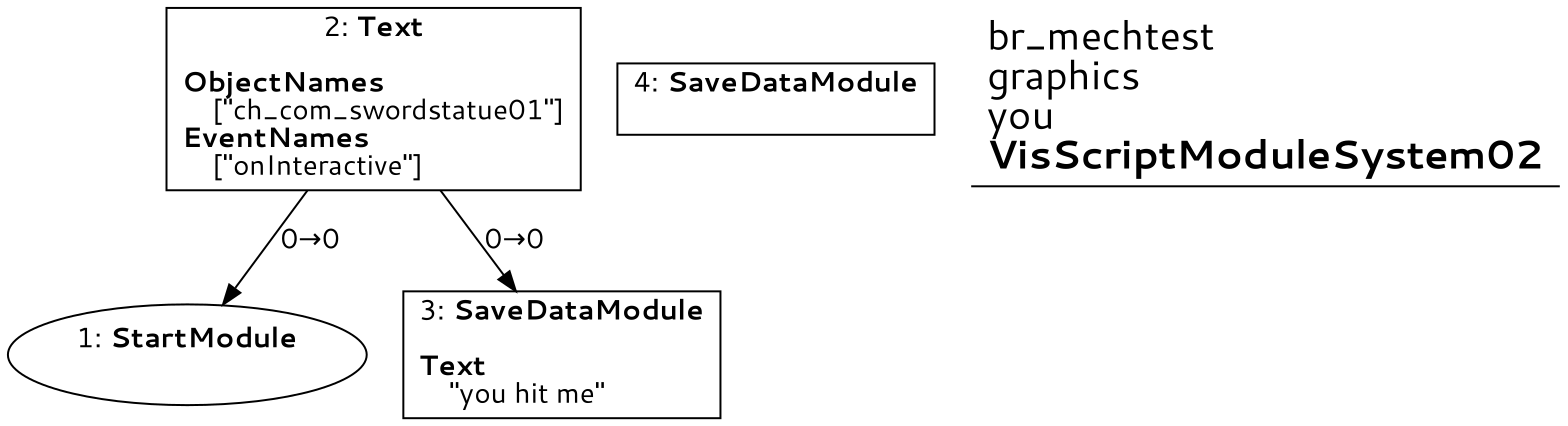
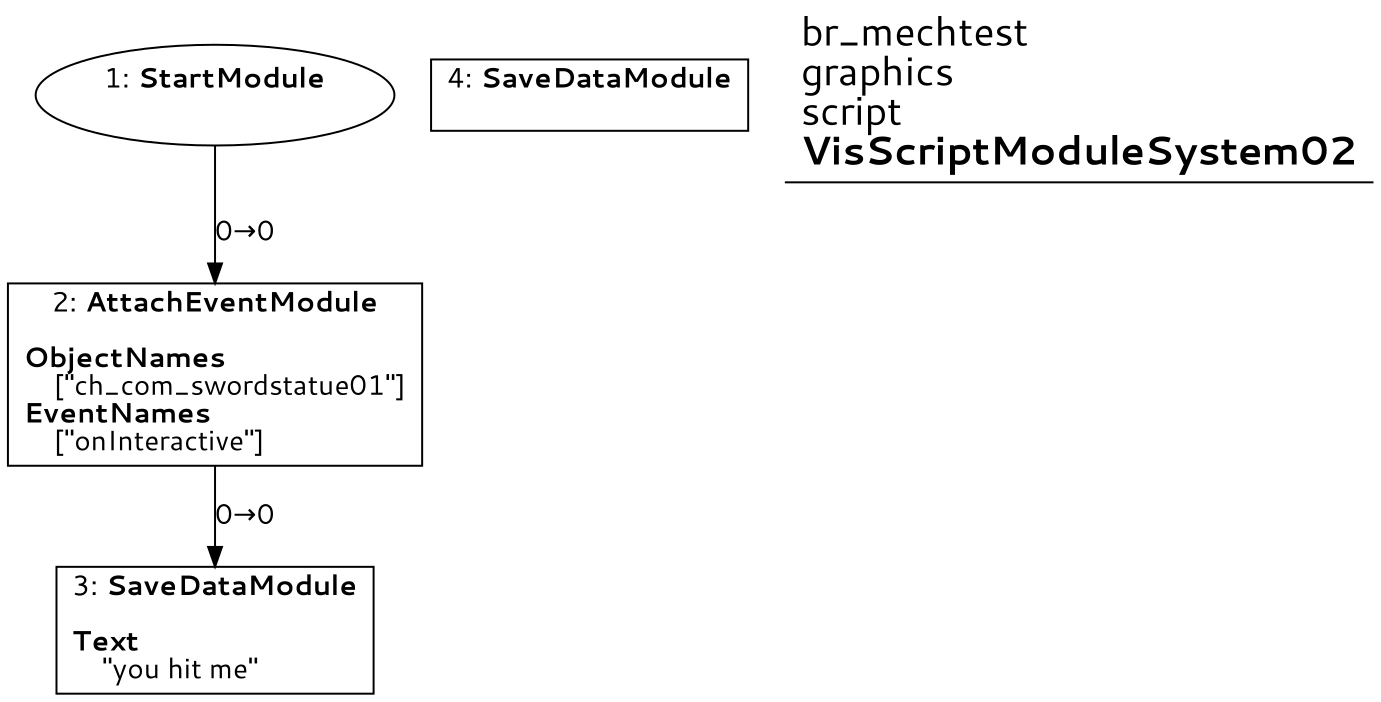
node "2:": text "Text" -> "AttachEventModule"
node "br_mechtest": text "you" -> "script"
edge "2:" -> "1:": reversed
